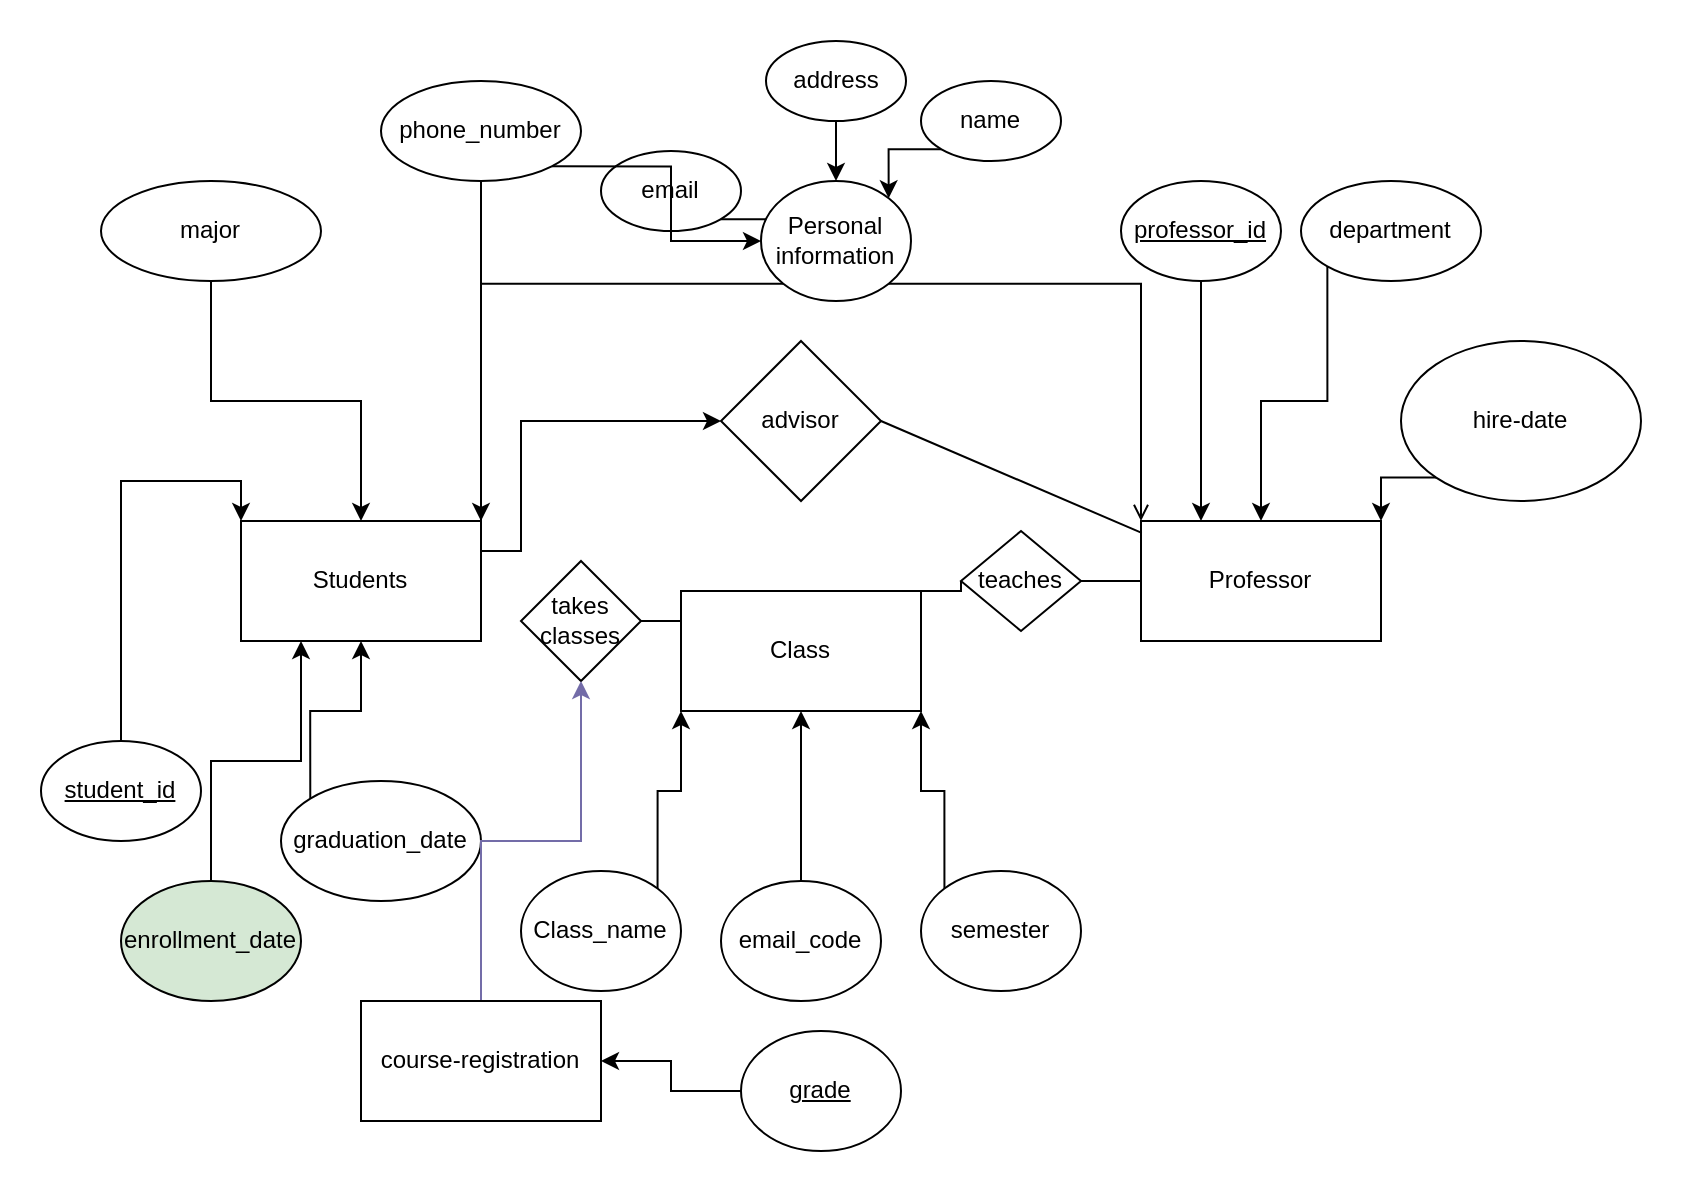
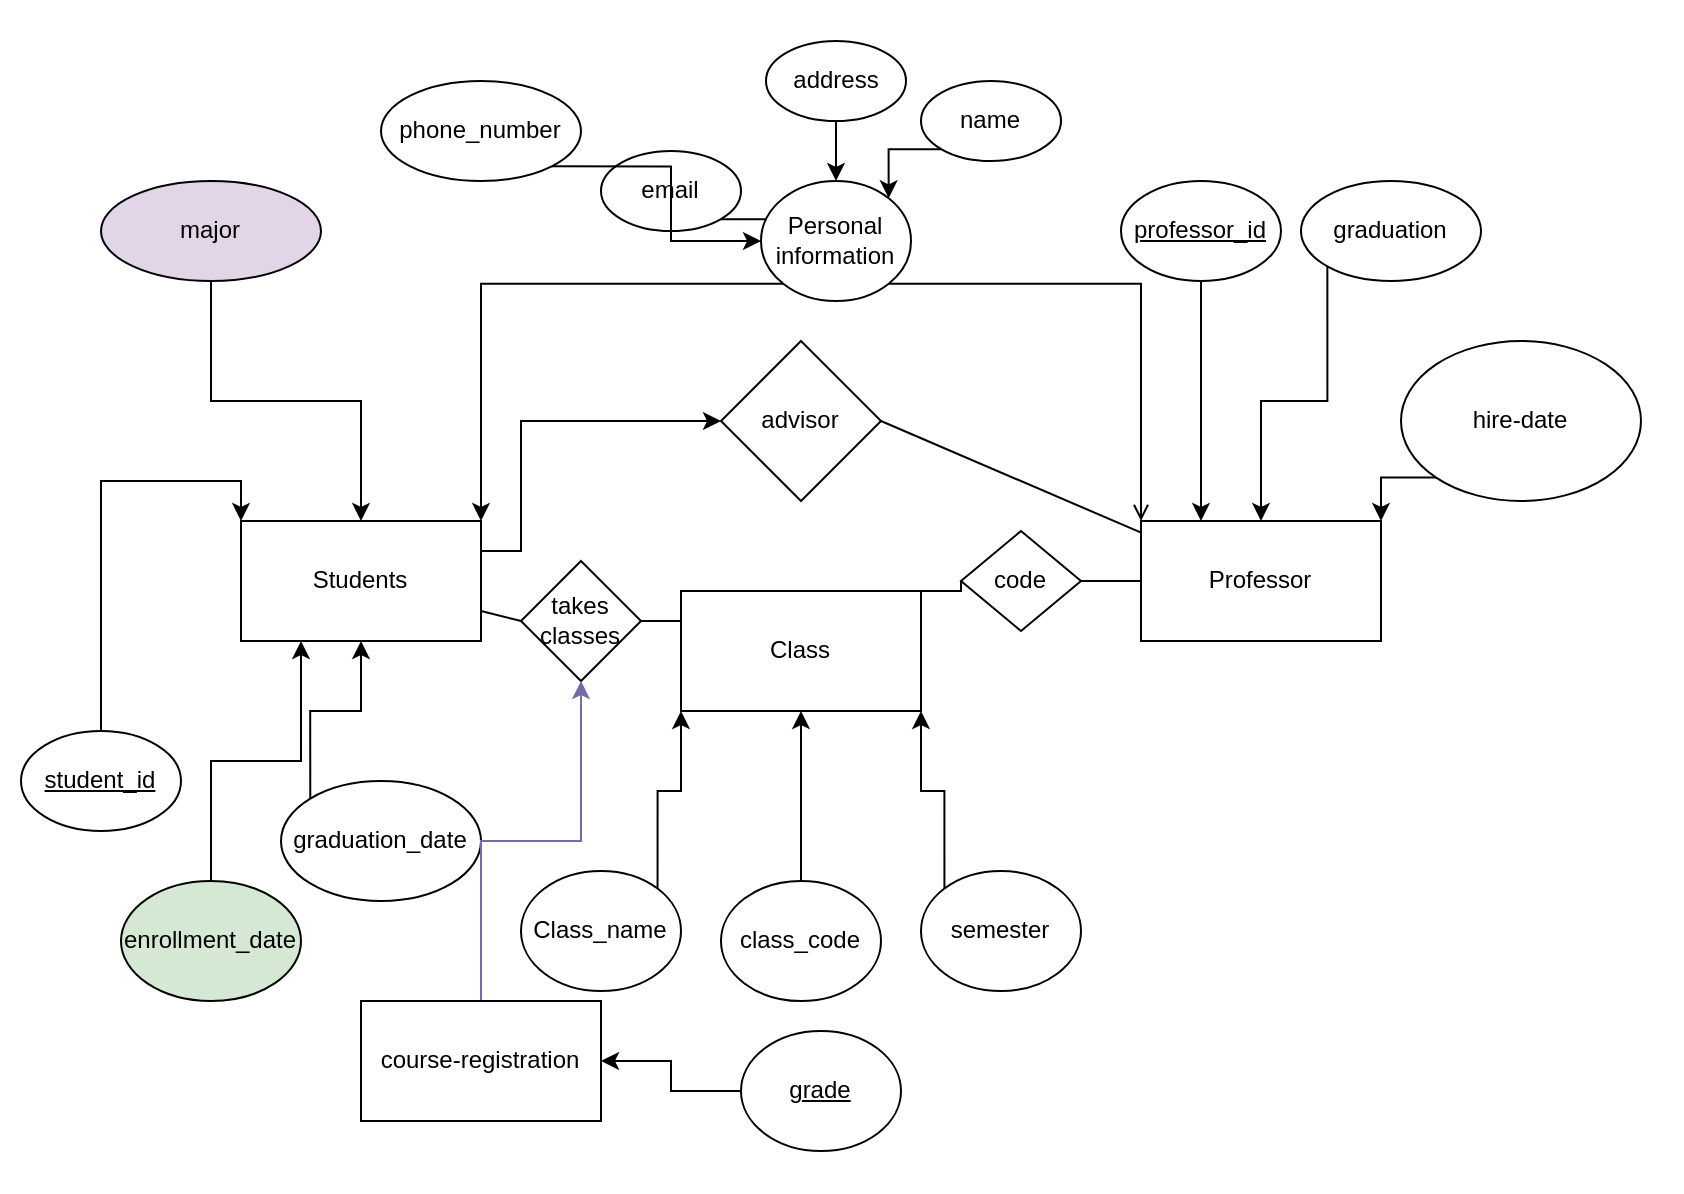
edge "phone_number" -- "Students": now "takes classes" -- "Students"
node "major": fillcolor #ffffff -> #e1d5e7
node "department": label "department" -> "graduation"
node "teaches": label "teaches" -> "code"
node "student_id": moved (121, 791) -> (101, 781)
node "email_code": label "email_code" -> "class_code"
